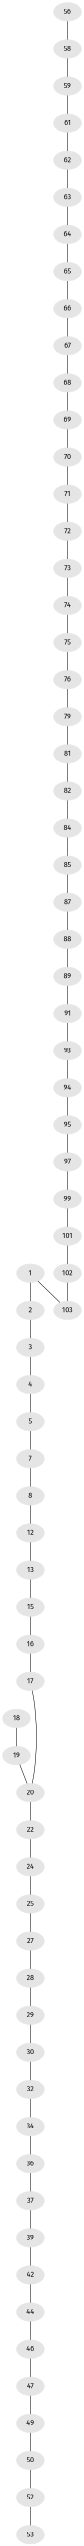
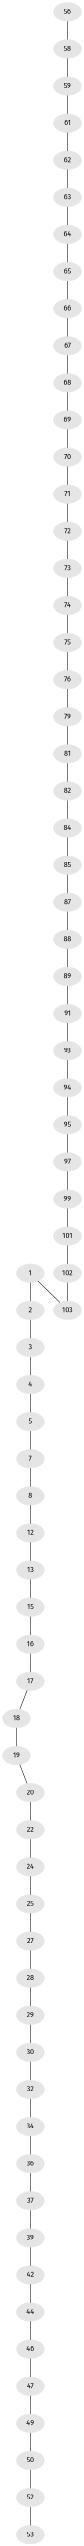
edge "17" -- "20": now "17" -- "18"
